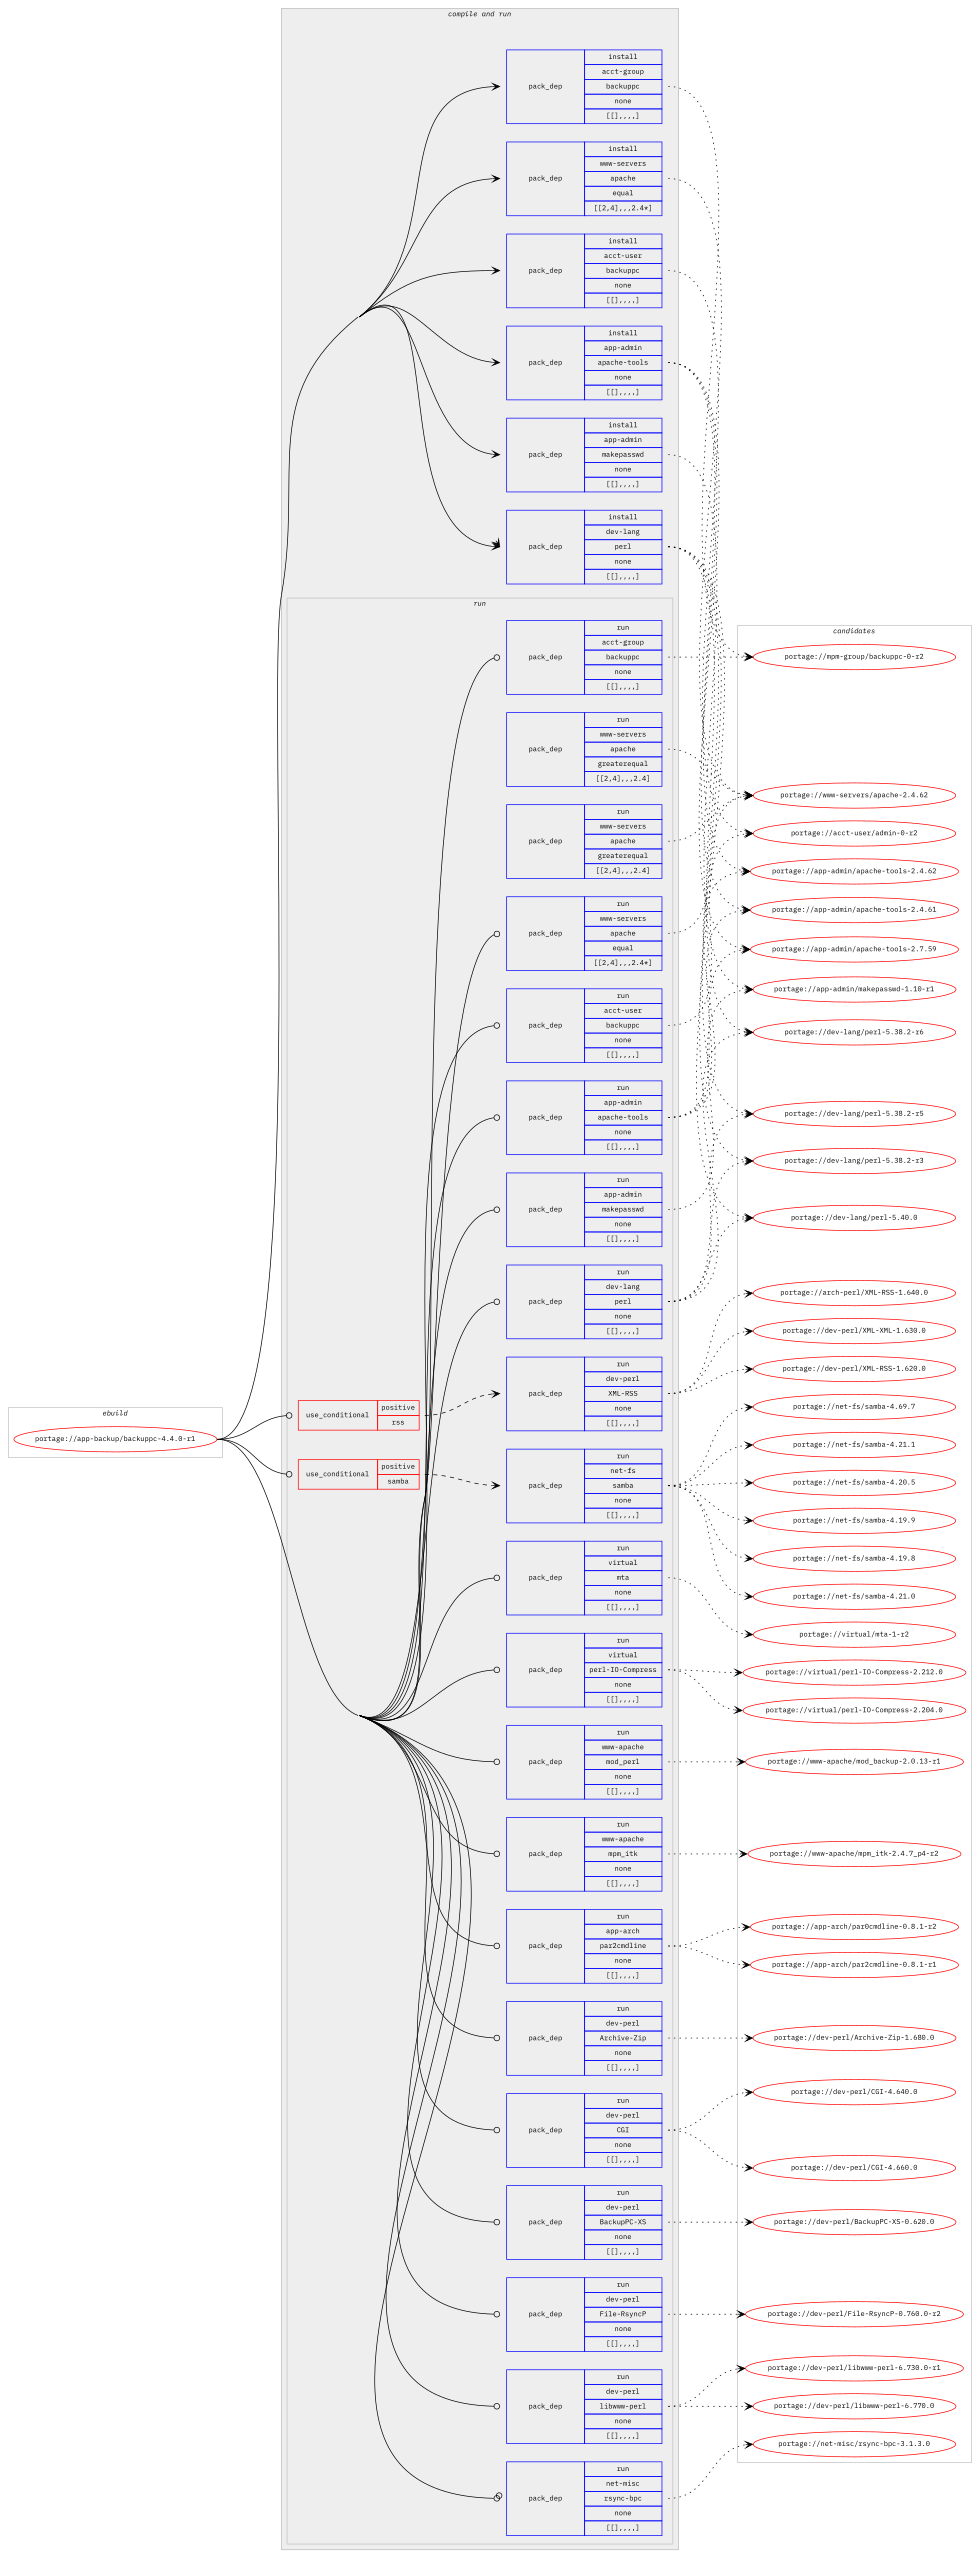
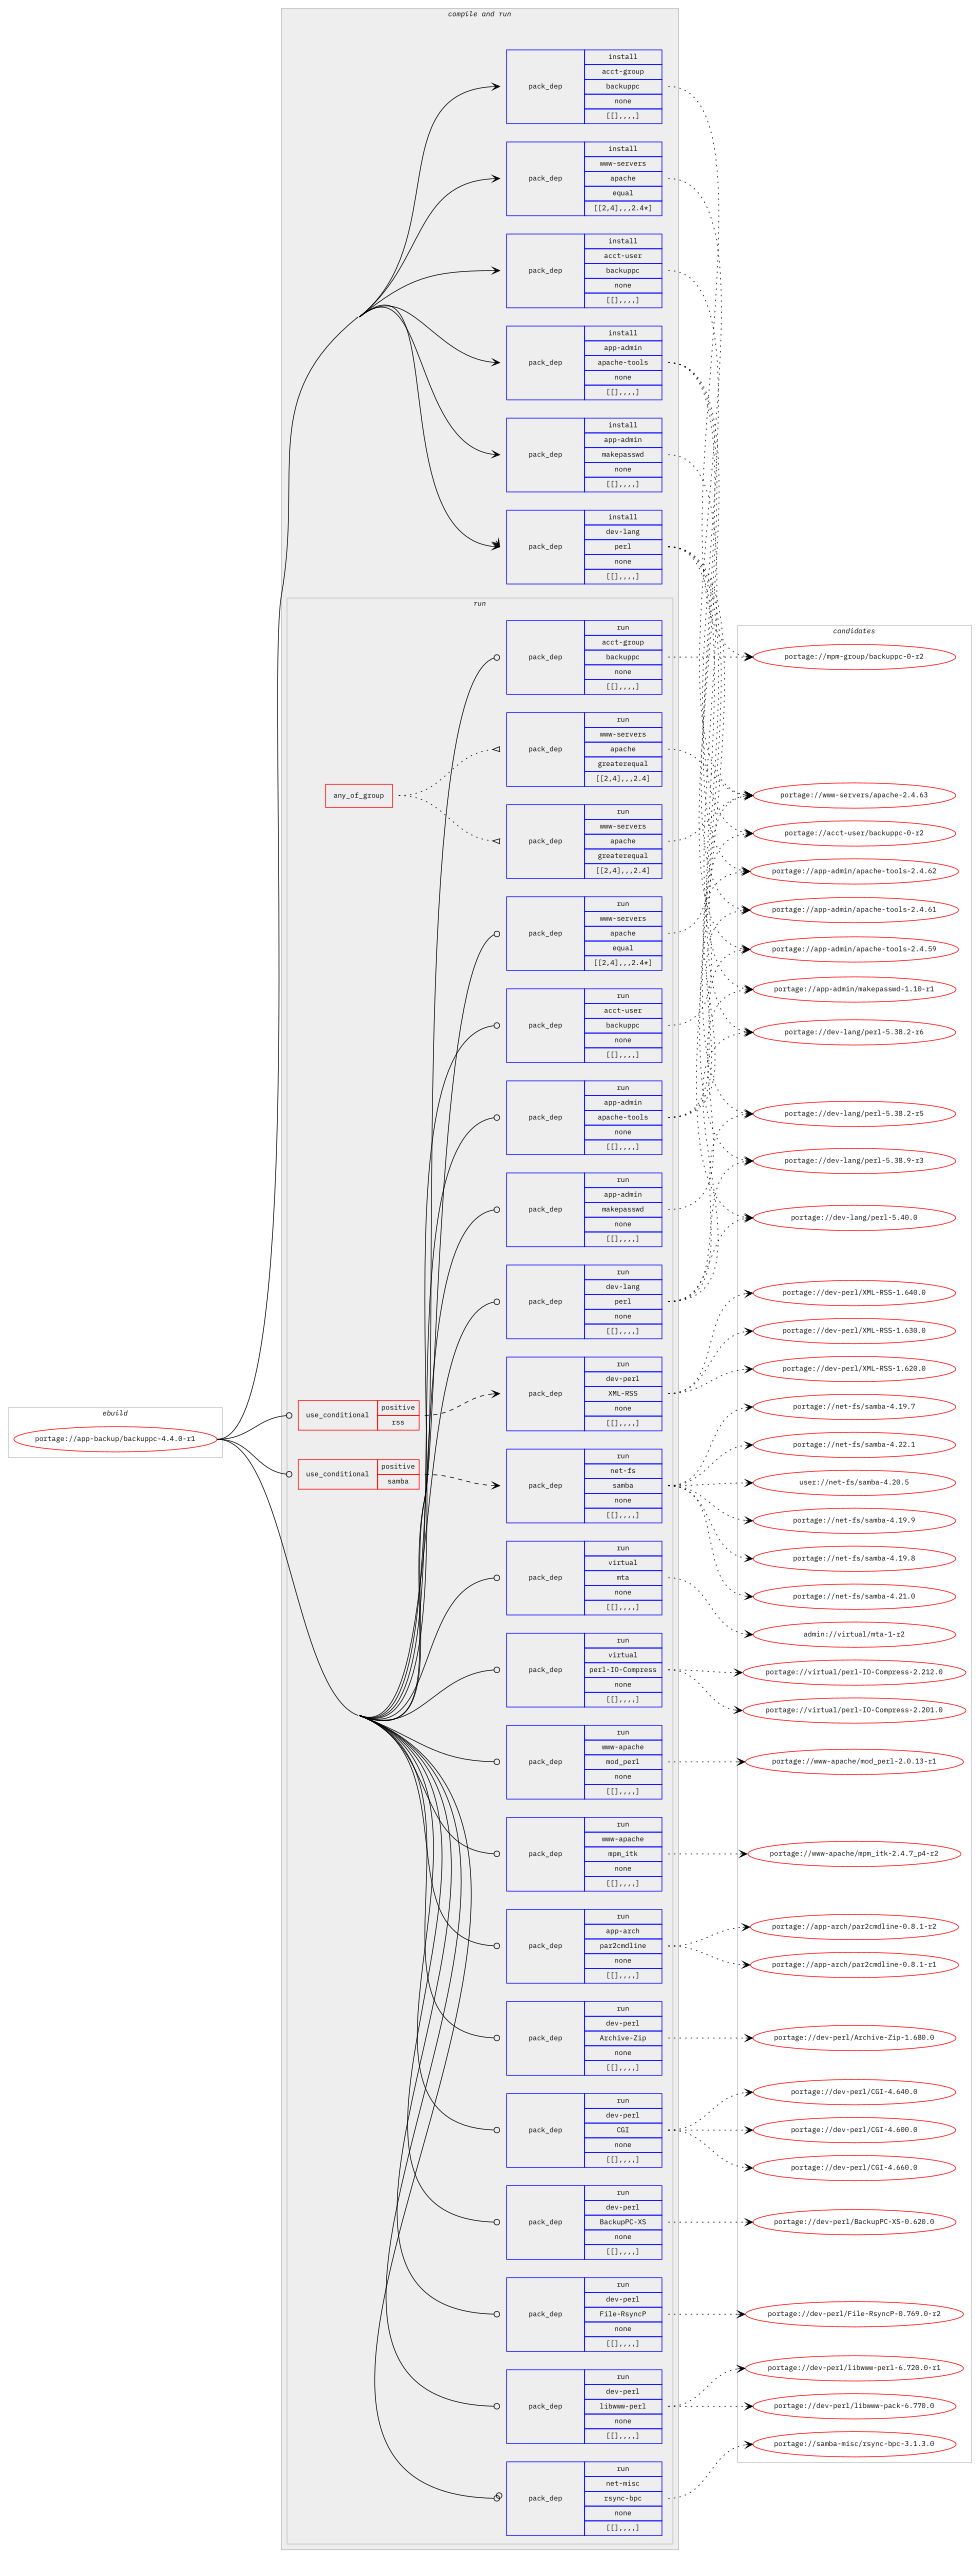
node "any_of_group": added
node "portage://www-servers/apache-2.4.62": label "portage://www-servers/apache-2.4.62" -> "portage://www-servers/apache-2.4.63"
node "portage://acct-user/admin-0-r2": label "portage://acct-user/admin-0-r2" -> "portage://acct-user/backuppc-0-r2"
node "portage://app-admin/apache-tools-2.7.59": label "portage://app-admin/apache-tools-2.7.59" -> "portage://app-admin/apache-tools-2.4.59"
node "portage://dev-lang/perl-5.38.2-r3": label "portage://dev-lang/perl-5.38.2-r3" -> "portage://dev-lang/perl-5.38.9-r3"
node "portage://arch-perl/XML-RSS-1.640.0": label "portage://arch-perl/XML-RSS-1.640.0" -> "portage://dev-perl/XML-RSS-1.640.0"
node "portage://dev-perl/XML-XML-1.630.0": label "portage://dev-perl/XML-XML-1.630.0" -> "portage://dev-perl/XML-RSS-1.630.0"
node "portage://net-fs/samba-4.69.7": label "portage://net-fs/samba-4.69.7" -> "portage://net-fs/samba-4.19.7"
node "portage://net-fs/samba-4.21.1": label "portage://net-fs/samba-4.21.1" -> "portage://net-fs/samba-4.22.1"
node "portage://net-fs/samba-4.20.5": label "portage://net-fs/samba-4.20.5" -> "user://net-fs/samba-4.20.5"
node "portage://virtual/mta-1-r2": label "portage://virtual/mta-1-r2" -> "admin://virtual/mta-1-r2"
node "portage://virtual/perl-IO-Compress-2.204.0": label "portage://virtual/perl-IO-Compress-2.204.0" -> "portage://virtual/perl-IO-Compress-2.201.0"
node "portage://www-apache/mod_backup-2.0.13-r1": label "portage://www-apache/mod_backup-2.0.13-r1" -> "portage://www-apache/mod_perl-2.0.13-r1"
node "portage://app-arch/par0cmdline-0.8.1-r2": label "portage://app-arch/par0cmdline-0.8.1-r2" -> "portage://app-arch/par2cmdline-0.8.1-r2"
node "portage://dev-perl/CGI-4.600.0": added
node "portage://dev-perl/File-RsyncP-0.760.0-r2": label "portage://dev-perl/File-RsyncP-0.760.0-r2" -> "portage://dev-perl/File-RsyncP-0.769.0-r2"
node "portage://dev-perl/libwww-perl-6.730.0-r1": label "portage://dev-perl/libwww-perl-6.730.0-r1" -> "portage://dev-perl/libwww-perl-6.720.0-r1"
node "portage://dev-perl/libwww-perl-6.770.0": label "portage://dev-perl/libwww-perl-6.770.0" -> "portage://dev-perl/libwww-pack-6.770.0"
node "portage://net-misc/rsync-bpc-3.1.3.0": label "portage://net-misc/rsync-bpc-3.1.3.0" -> "portage://samba-misc/rsync-bpc-3.1.3.0"
